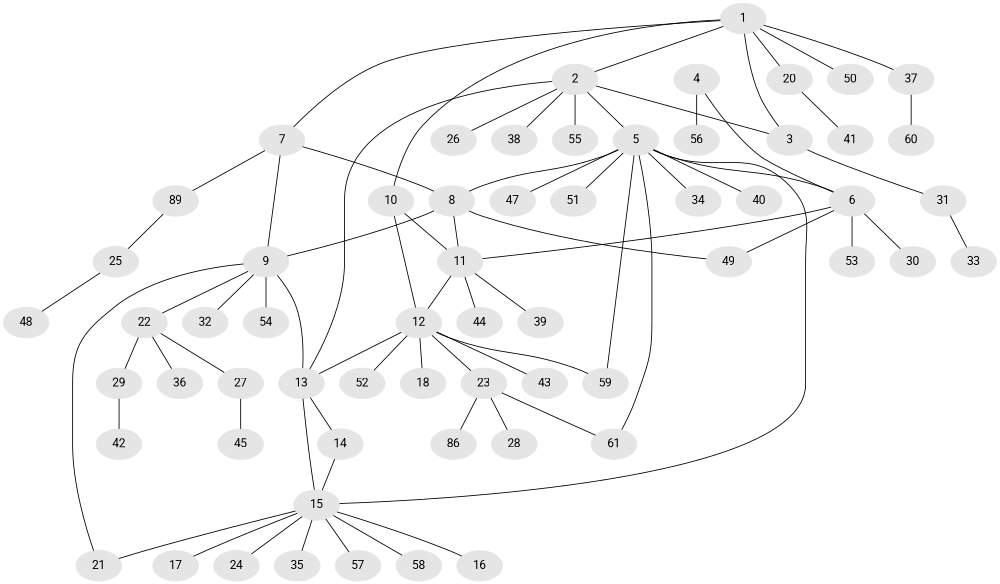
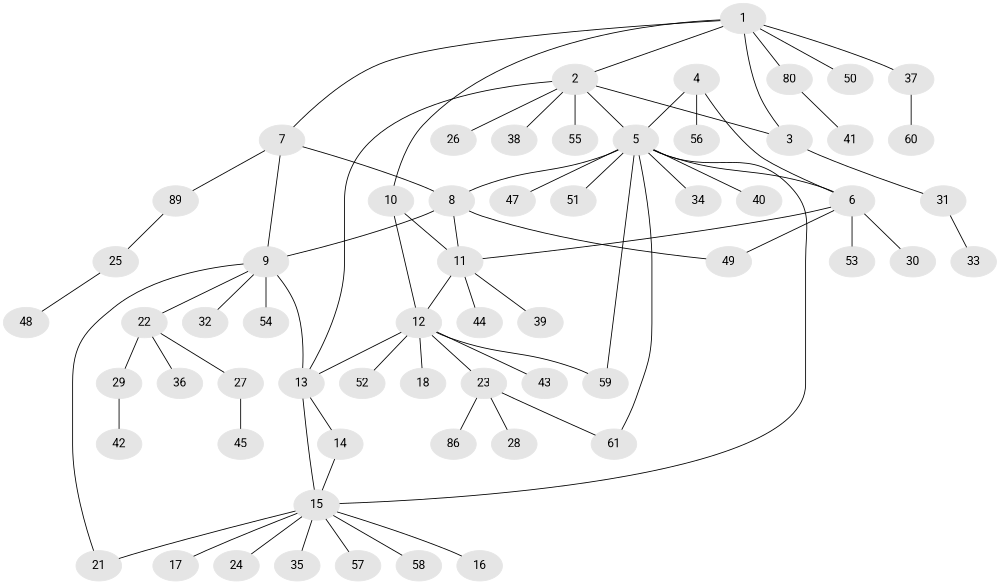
node "20": label "20" -> "80"
edge "4" -- "5": added
